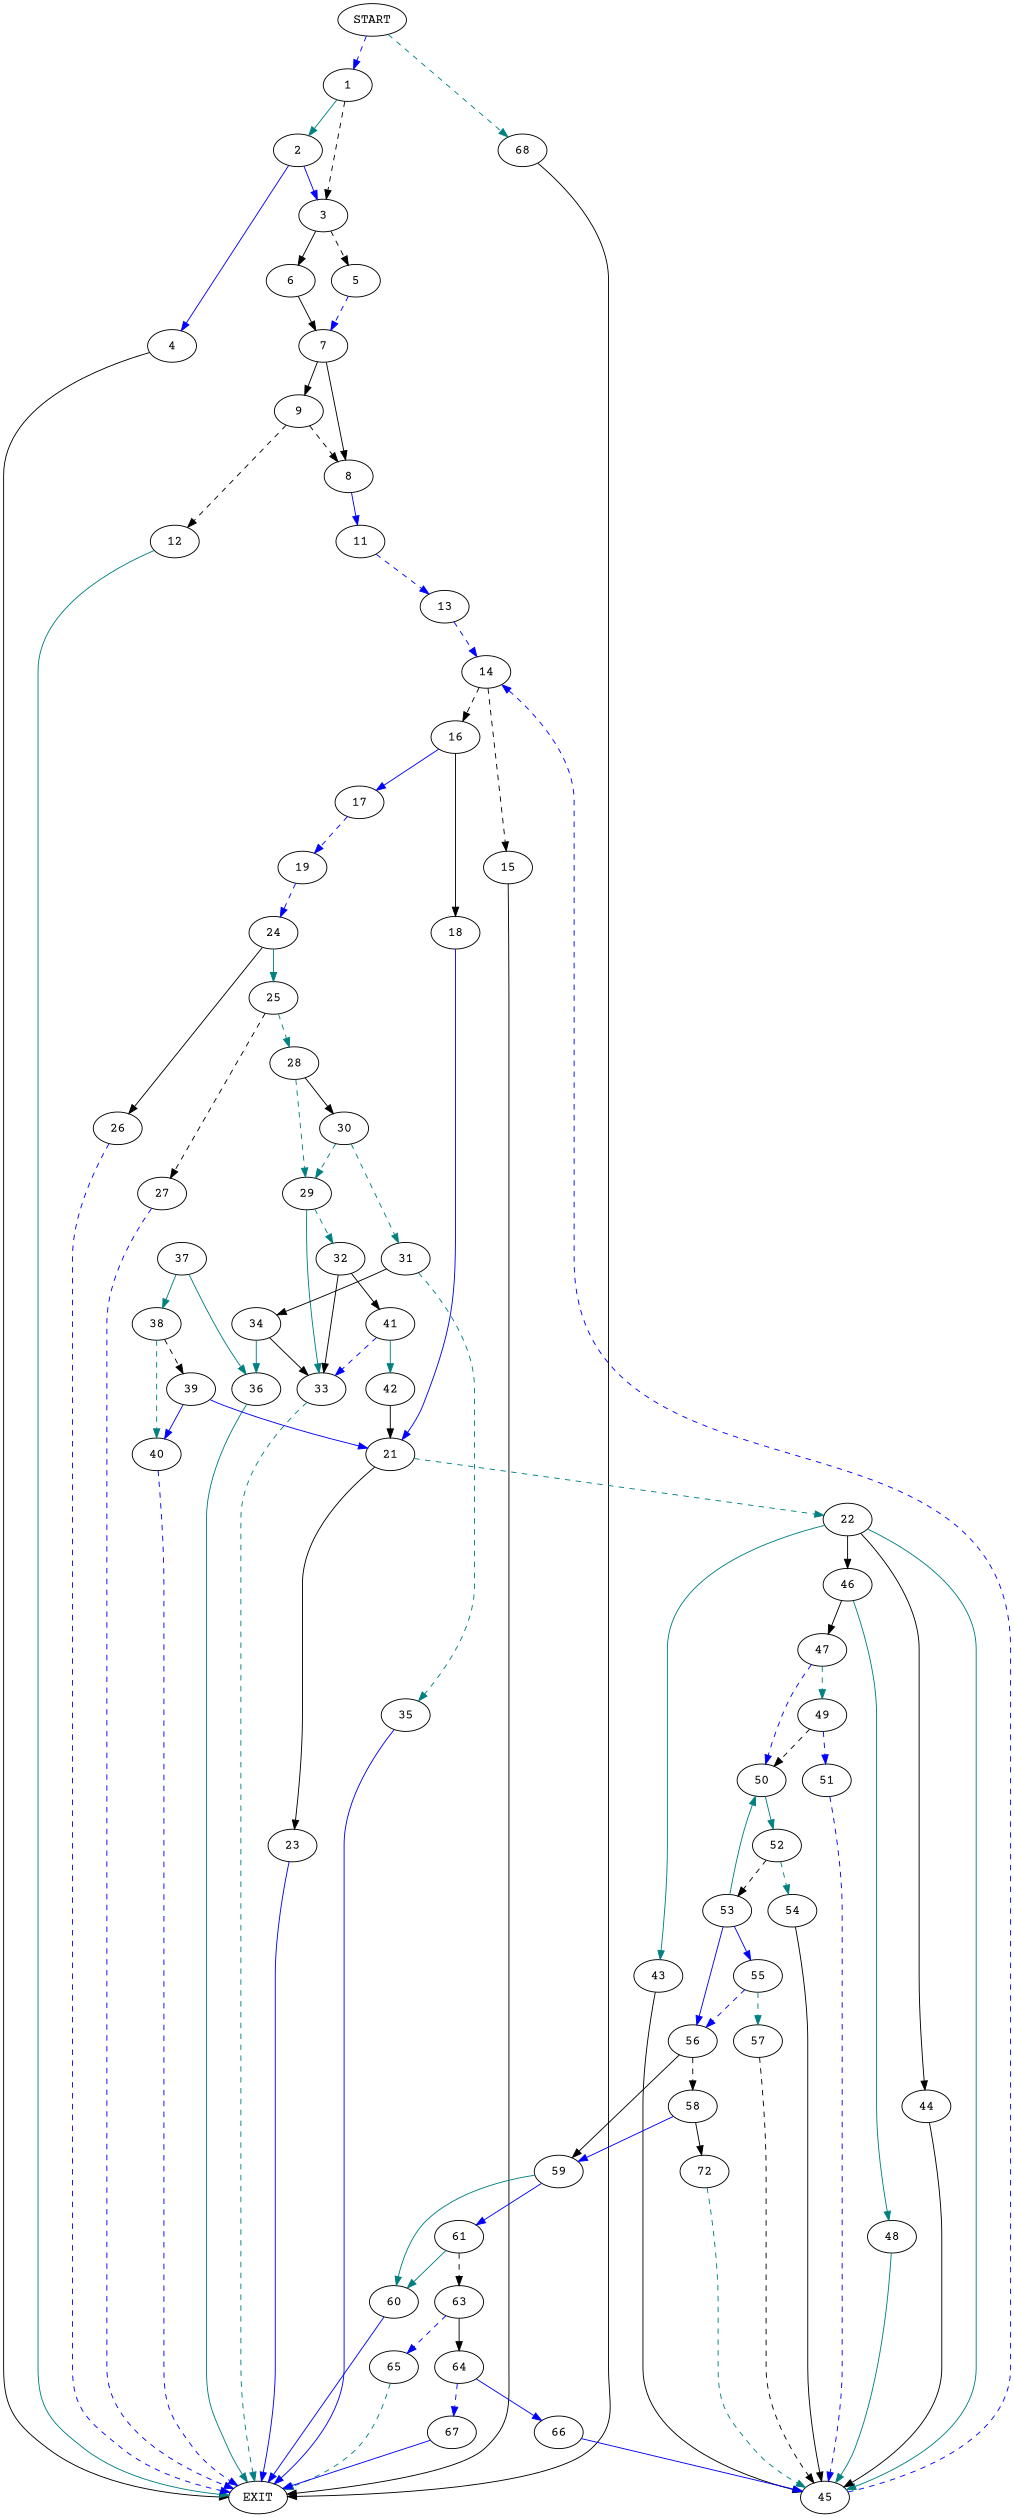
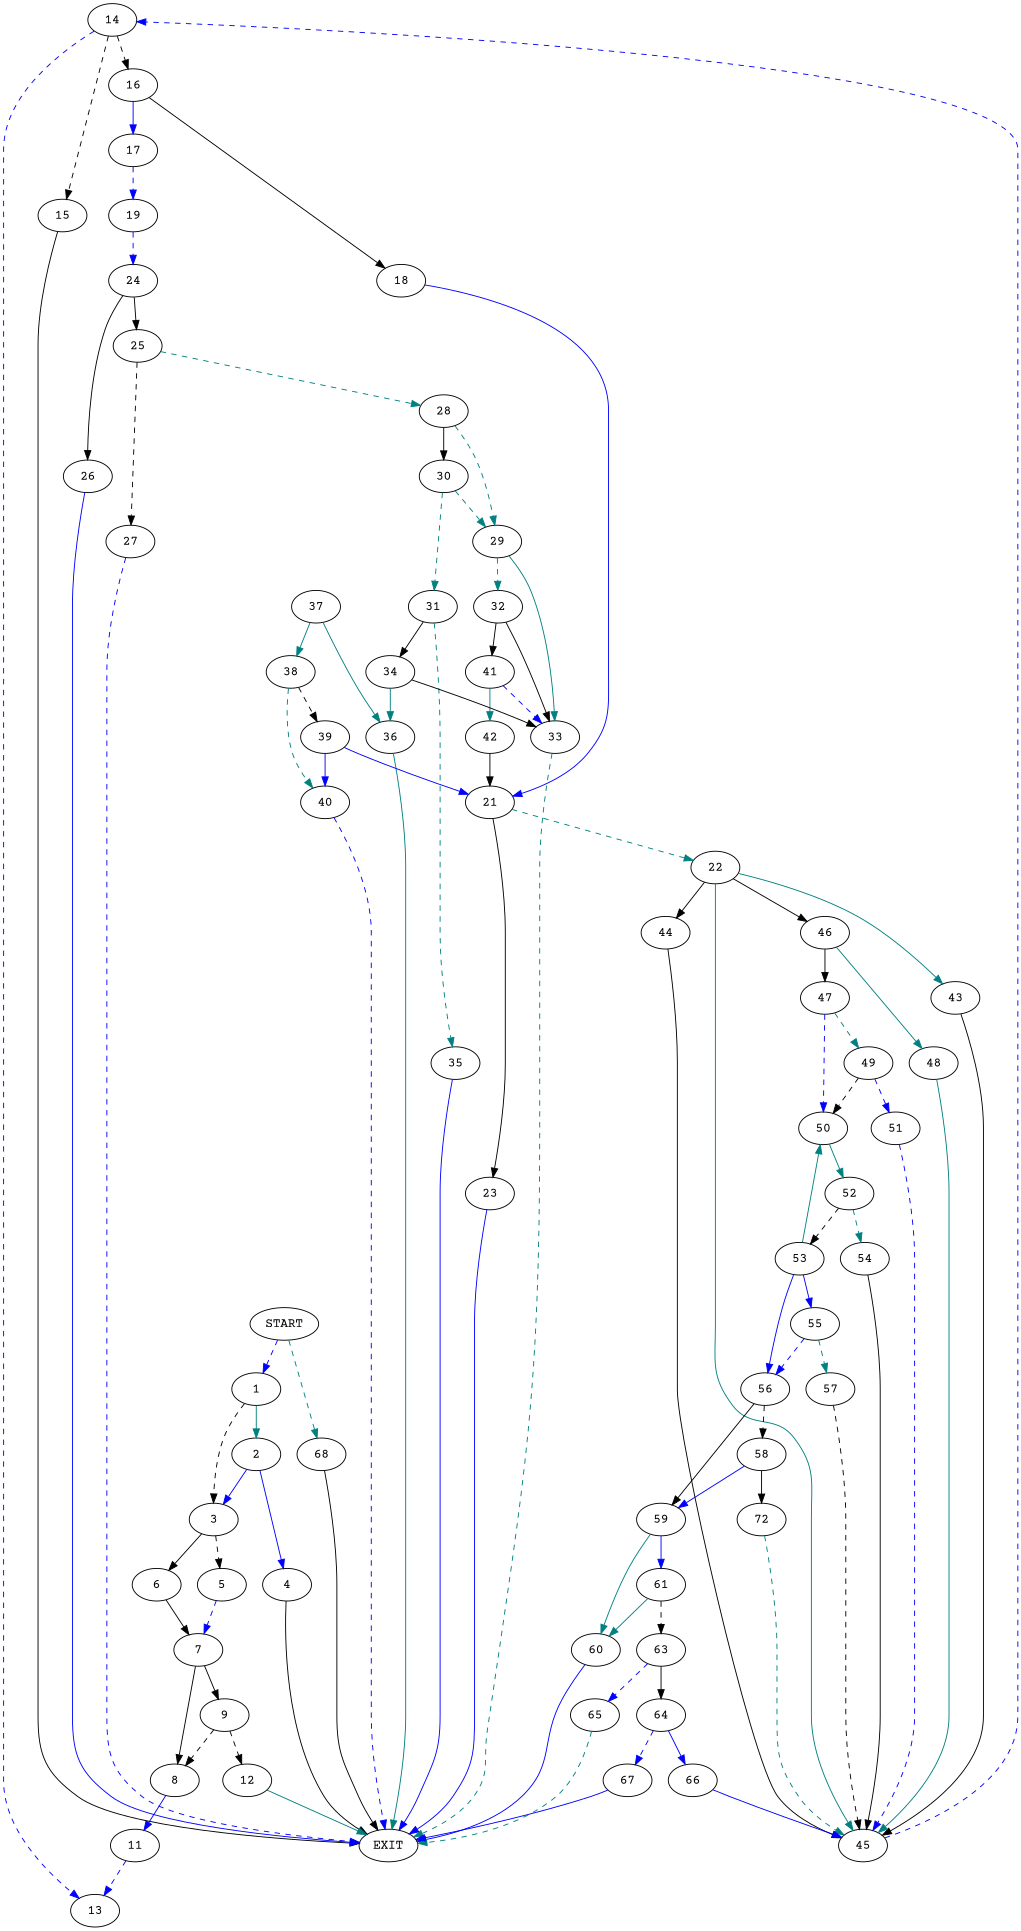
edge "13" -> "14": reversed
edge "24" -> "25": color teal -> black
edge "26" -> "EXIT": style dashed -> solid
